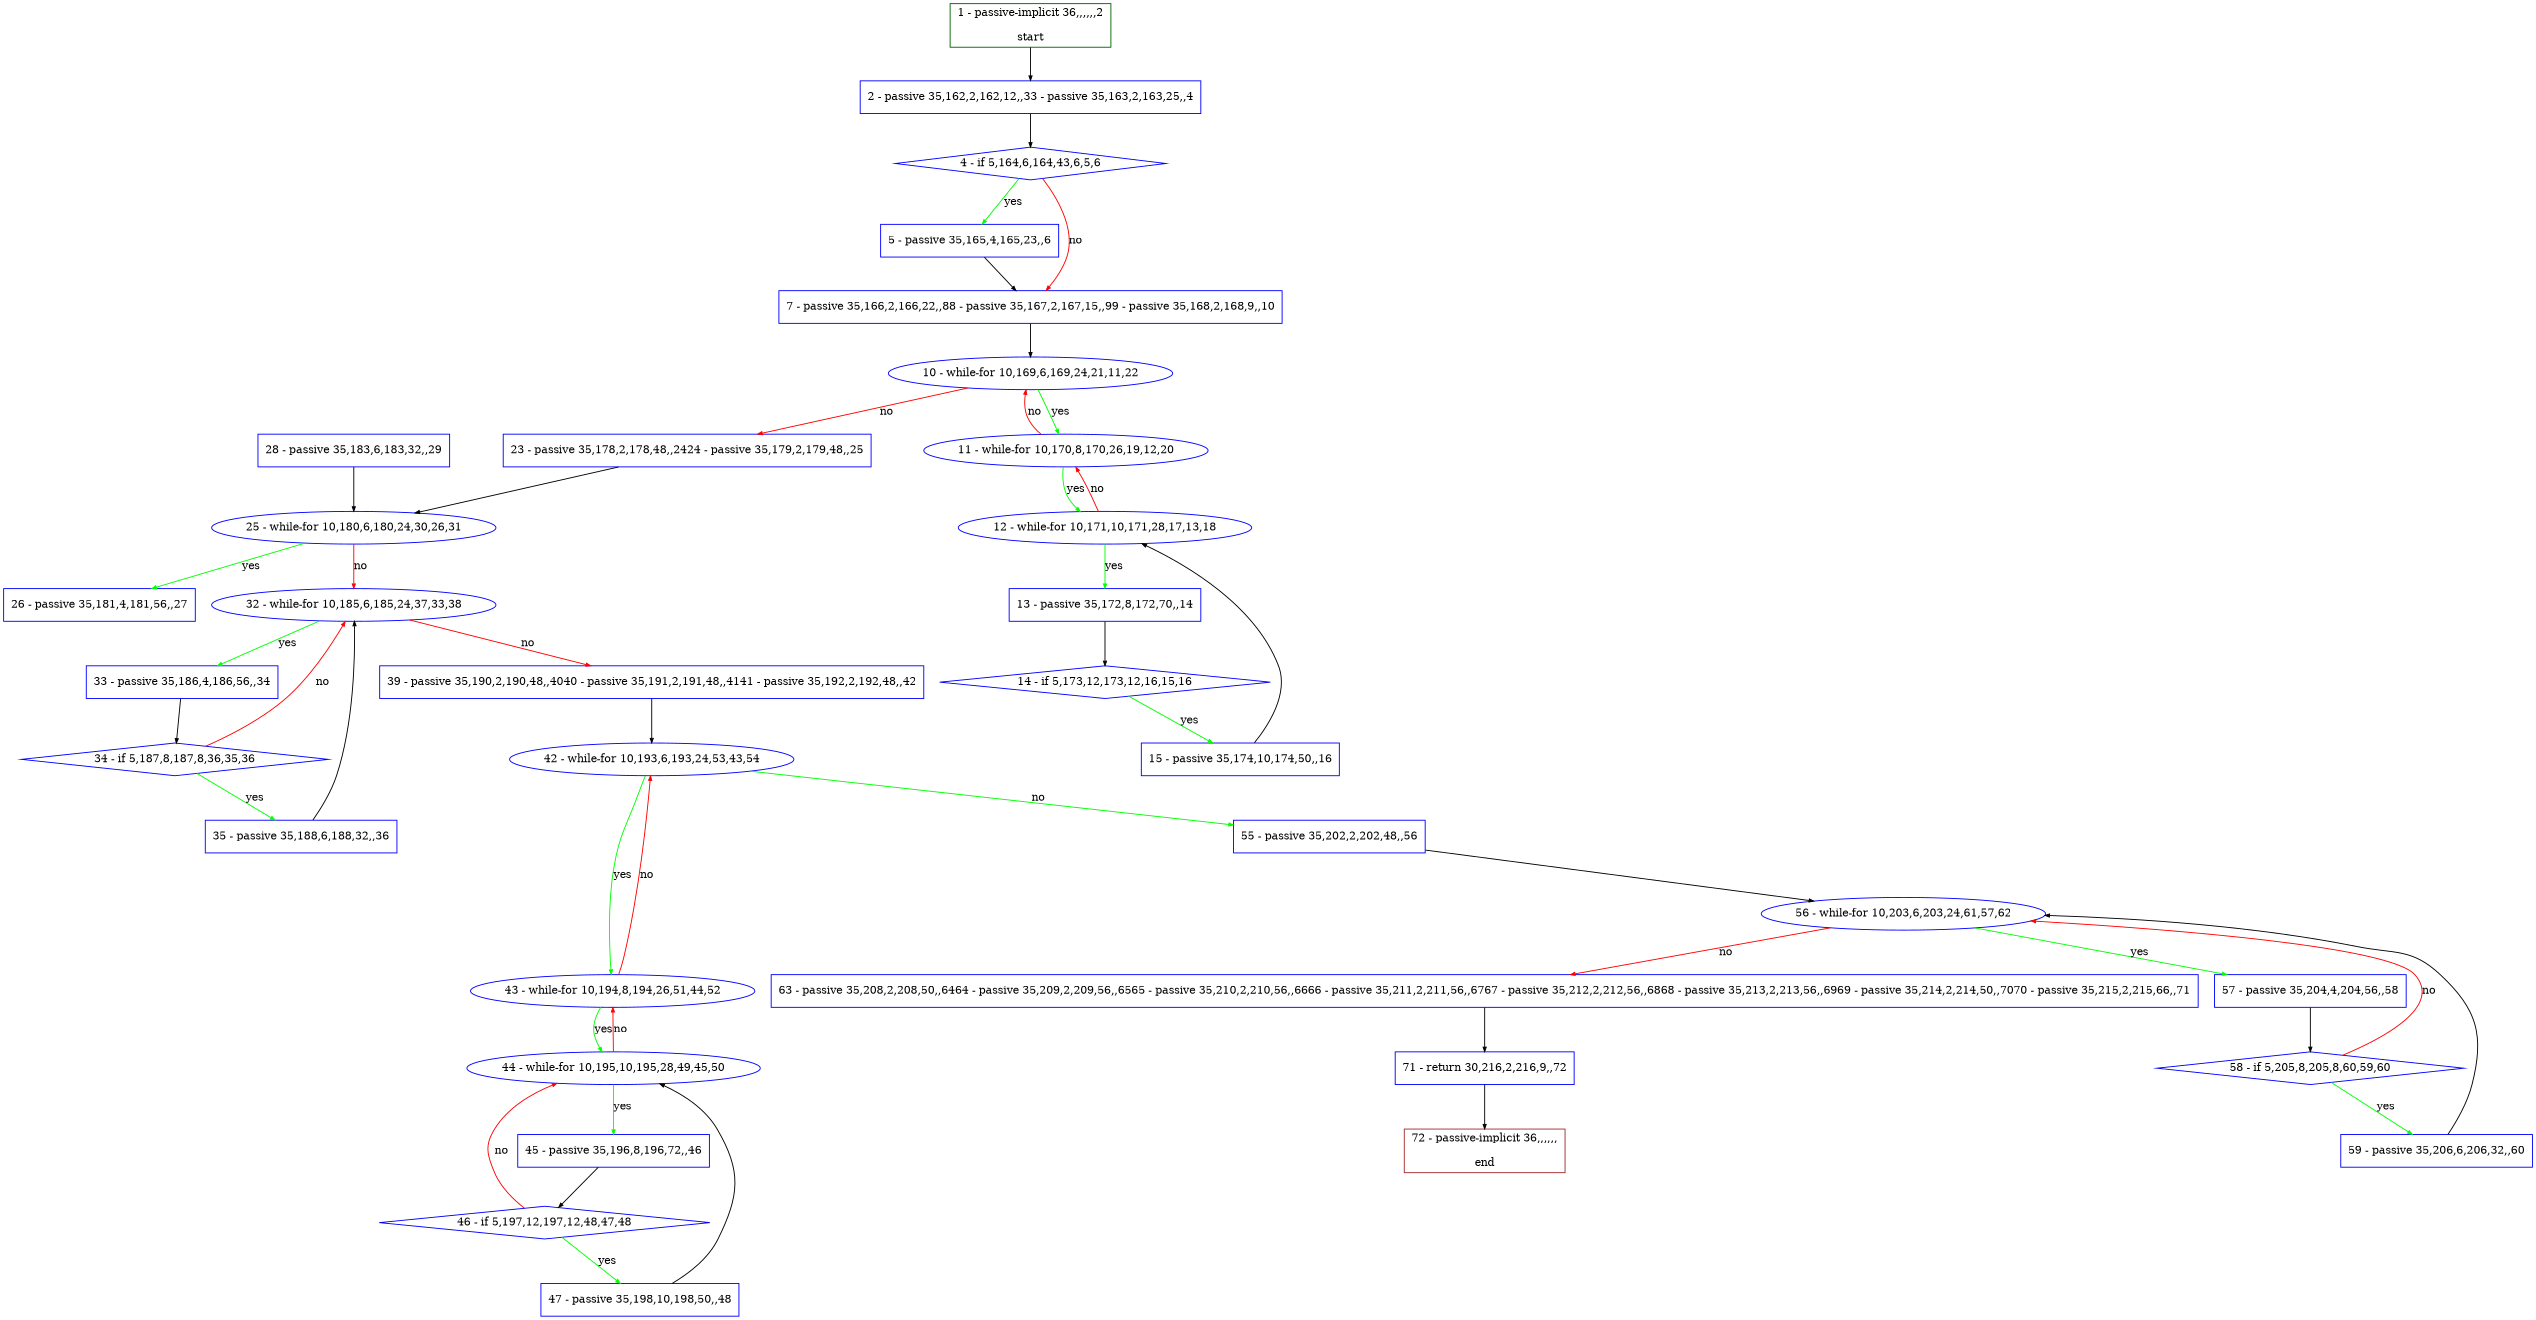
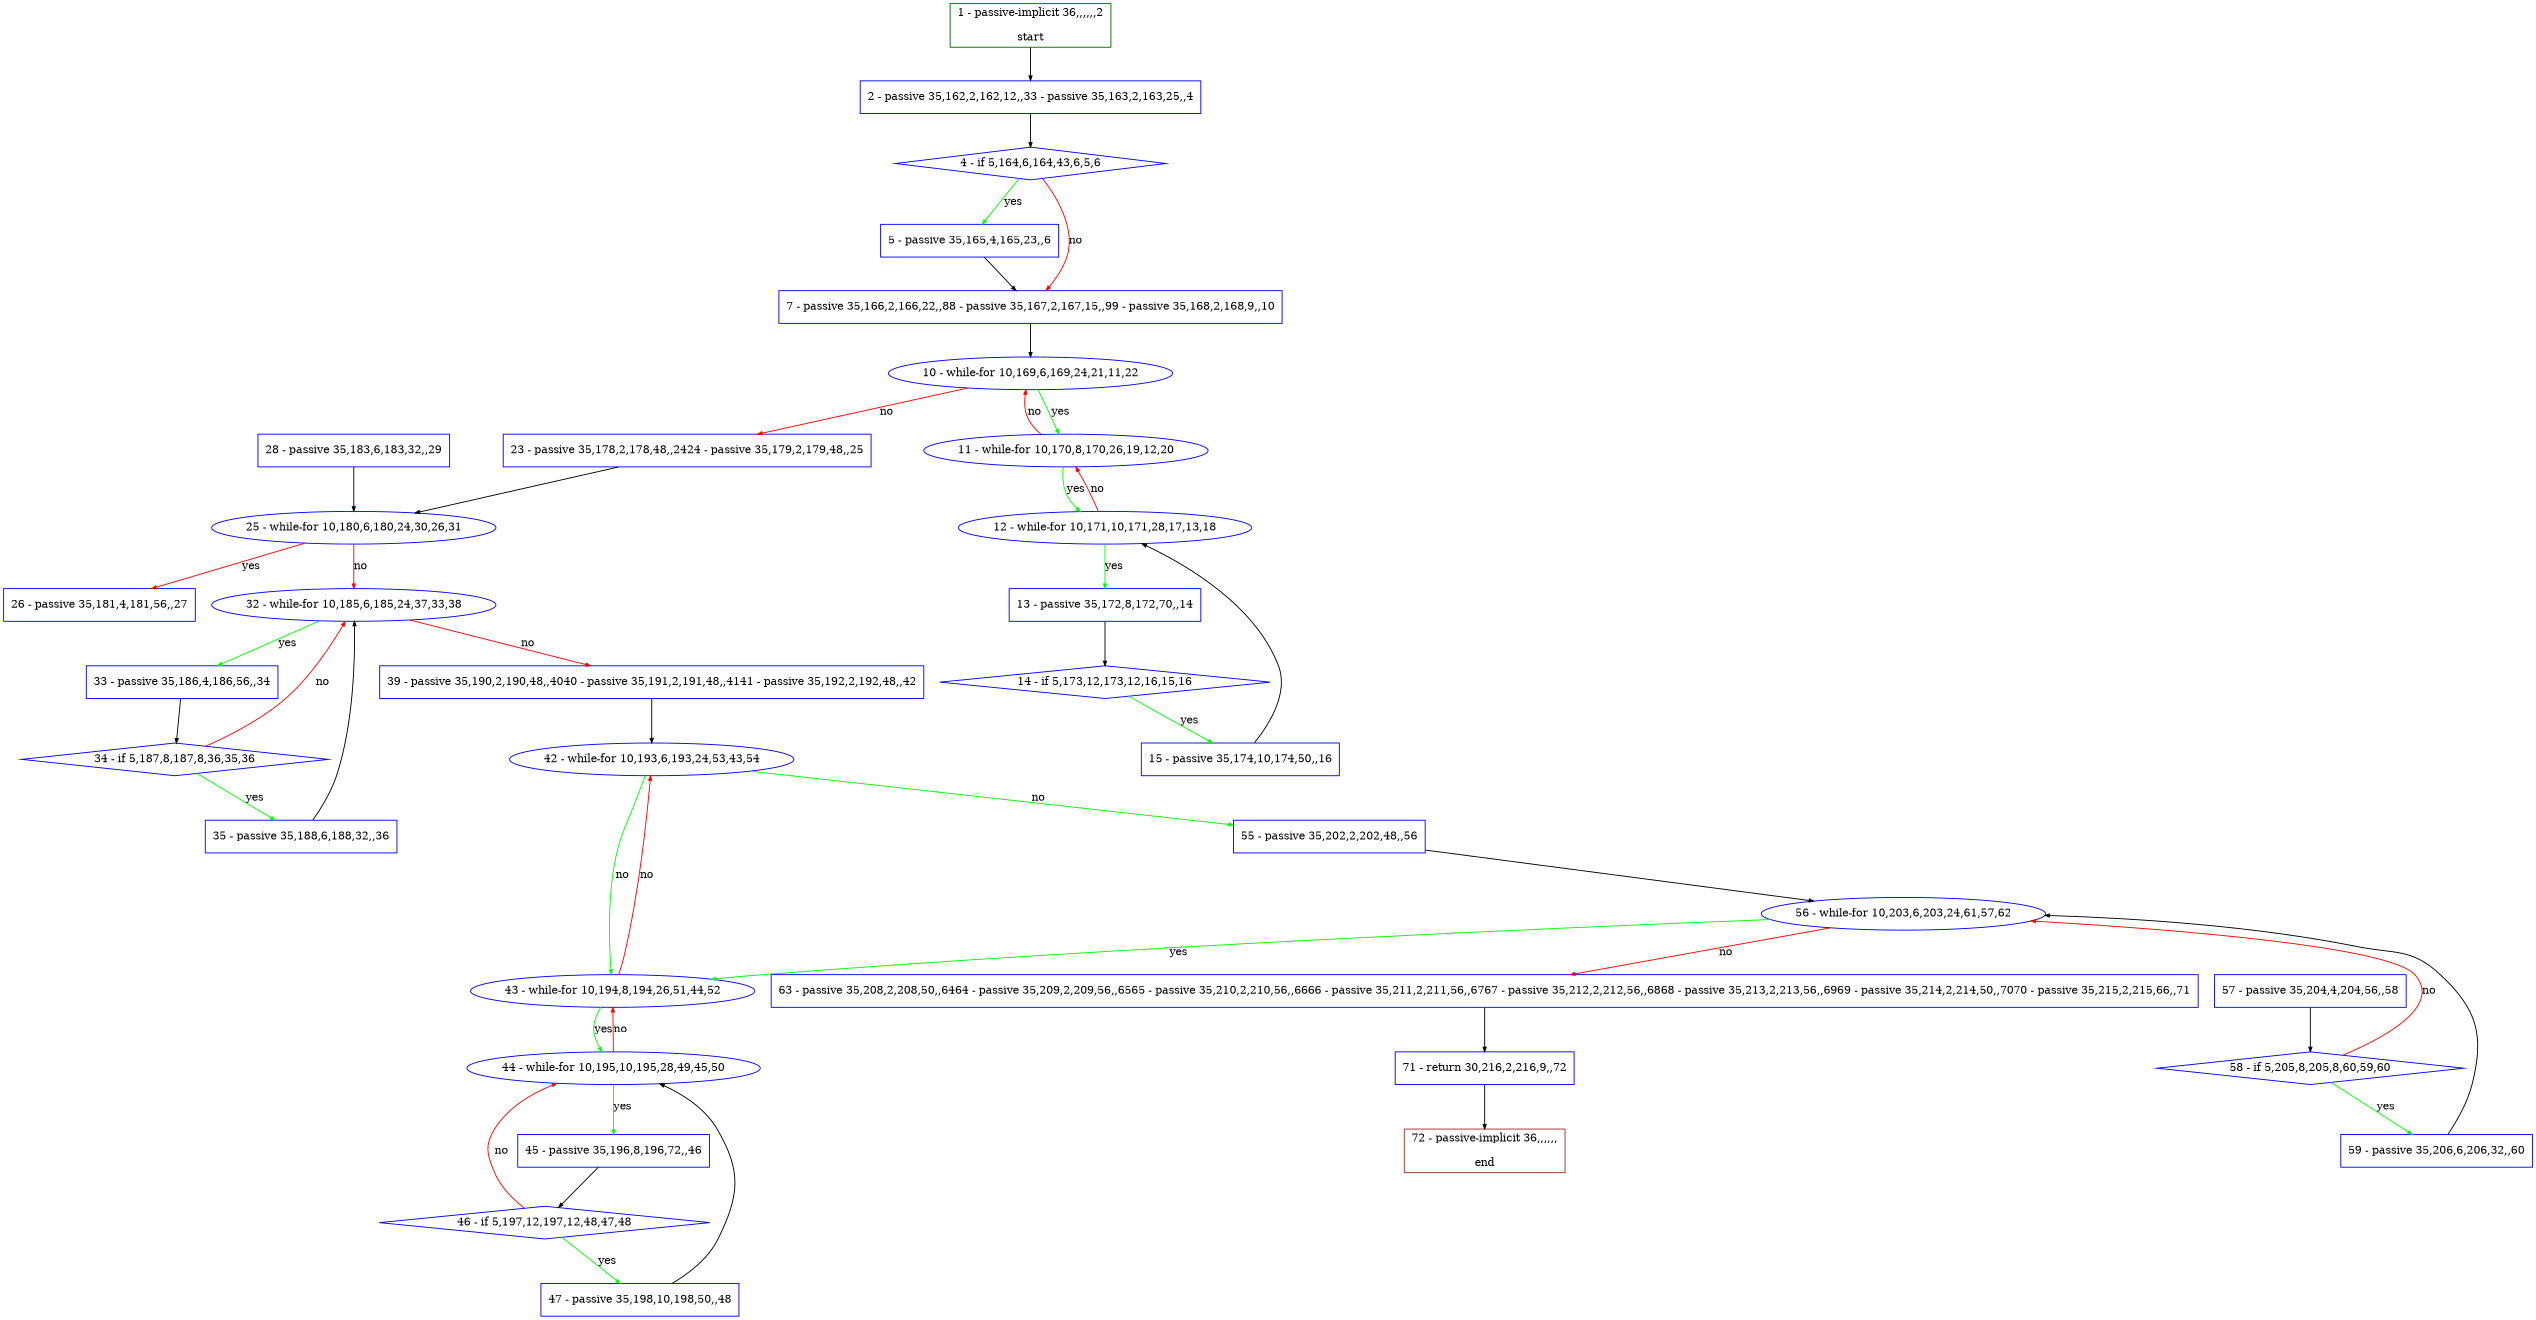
edge "25 - while-for 10,180,6,180,24,30,26,31" -> "26 - passive 35,181,4,181,56,,27": color #00ff00 -> #ff0000
edge "42 - while-for 10,193,6,193,24,53,43,54" -> "43 - while-for 10,194,8,194,26,51,44,52": label "yes" -> "no"
edge "56 - while-for 10,203,6,203,24,61,57,62" -> "57 - passive 35,204,4,204,56,,58": now "56 - while-for 10,203,6,203,24,61,57,62" -> "43 - while-for 10,194,8,194,26,51,44,52"
